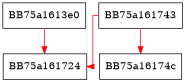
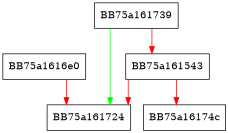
node "BB75a1613e0": label "BB75a1613e0" -> "BB75a1616e0"
node "BB75a161739": added
node "BB75a161743": label "BB75a161743" -> "BB75a161543"
